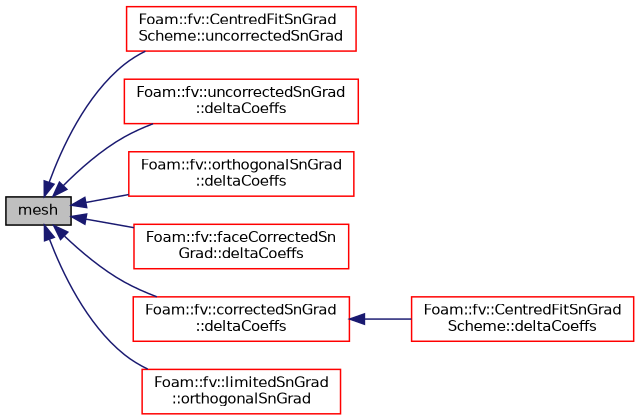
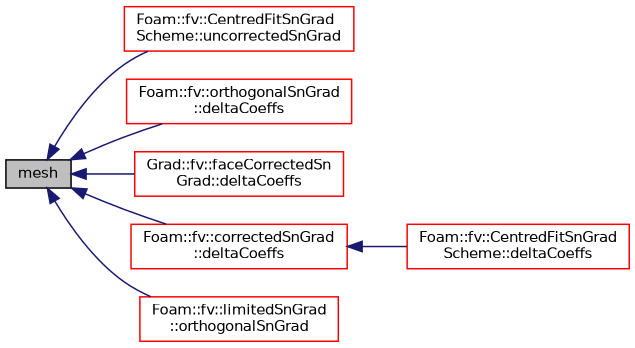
node "Foam::fv::uncorrectedSnGrad ::deltaCoeffs": removed
node "Foam::fv::faceCorrectedSn Grad::deltaCoeffs": label "Foam::fv::faceCorrectedSn Grad::deltaCoeffs" -> "Grad::fv::faceCorrectedSn Grad::deltaCoeffs"
